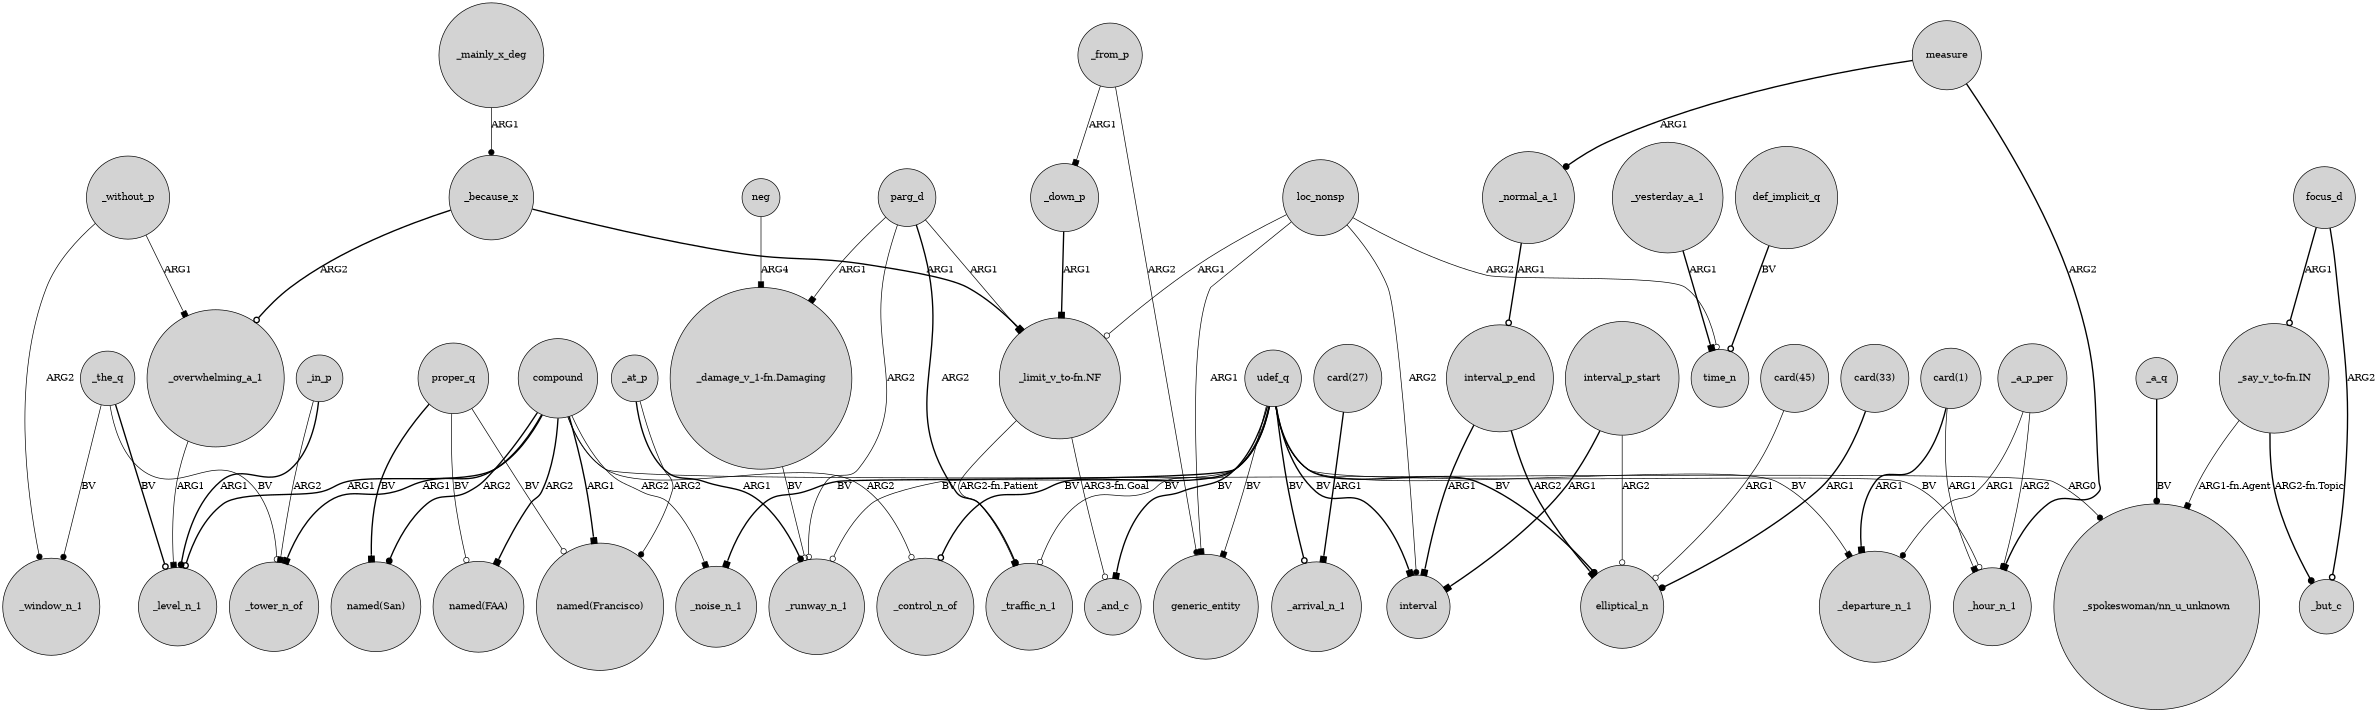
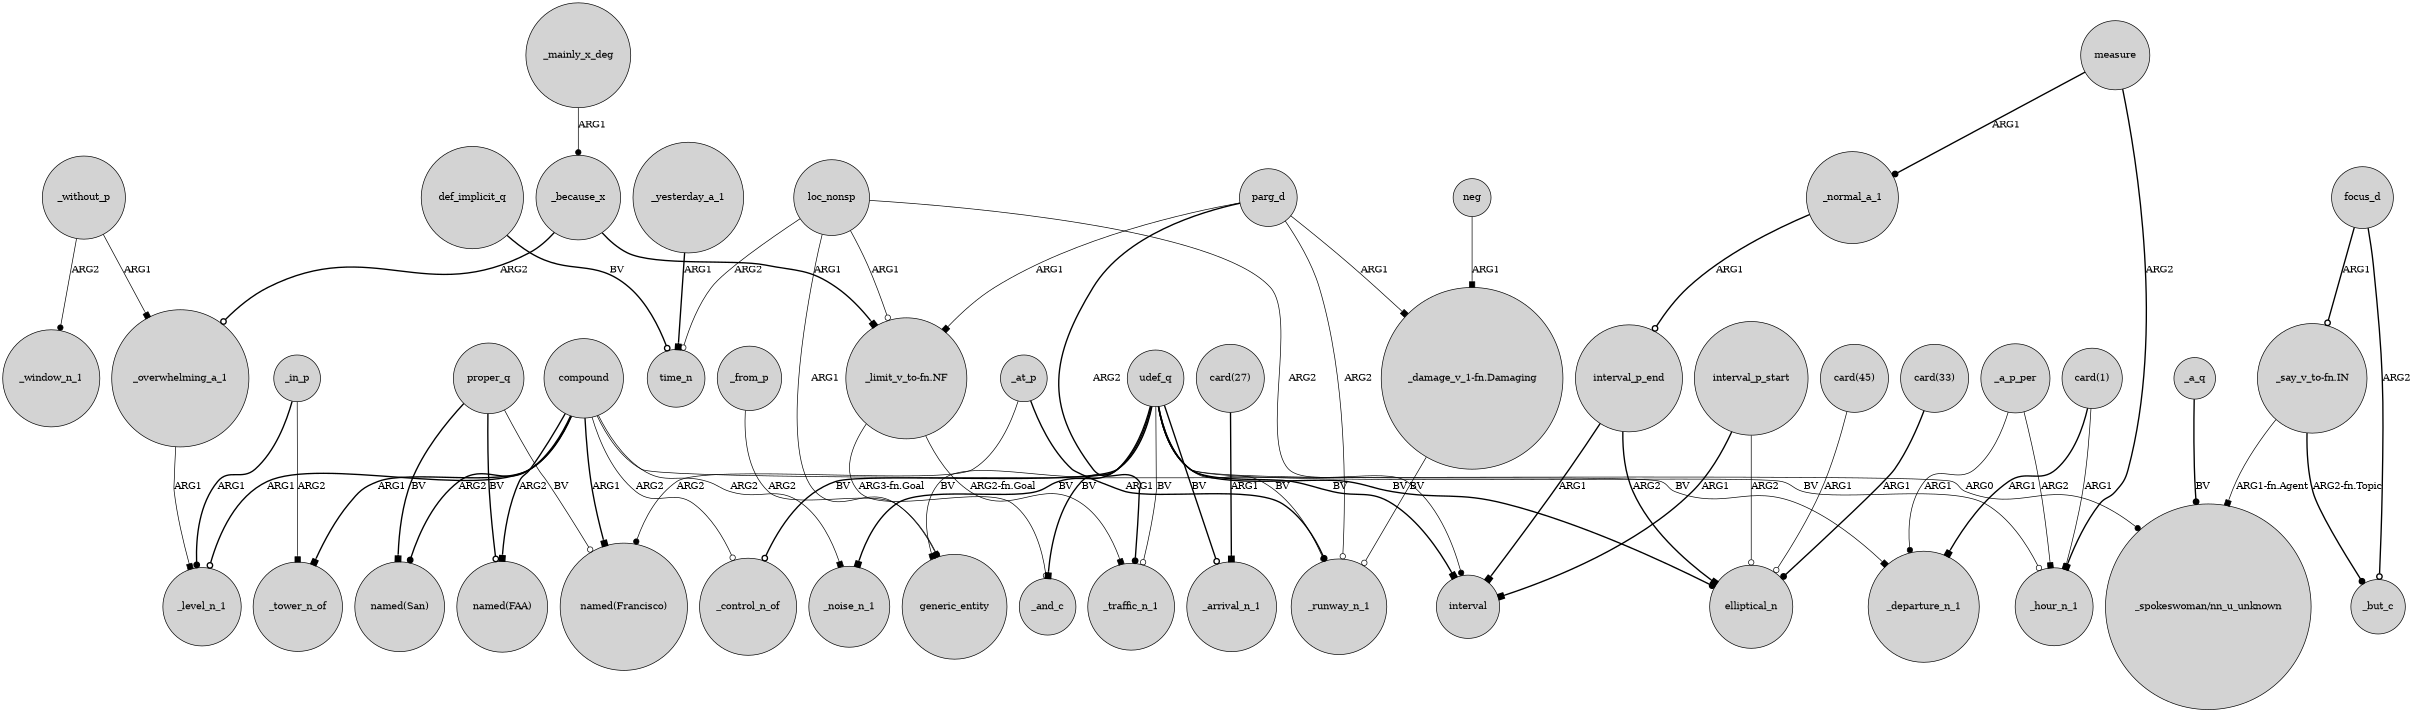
node "_down_p": removed
edge "neg" -> "_damage_v_1-fn.Damaging": label "ARG4" -> "ARG1"
node "_the_q": removed
edge "proper_q" -> "named(FAA)": style solid -> bold
edge "_limit_v_to-fn.NF" -> "_traffic_n_1": label "ARG2-fn.Patient" -> "ARG2-fn.Goal"
